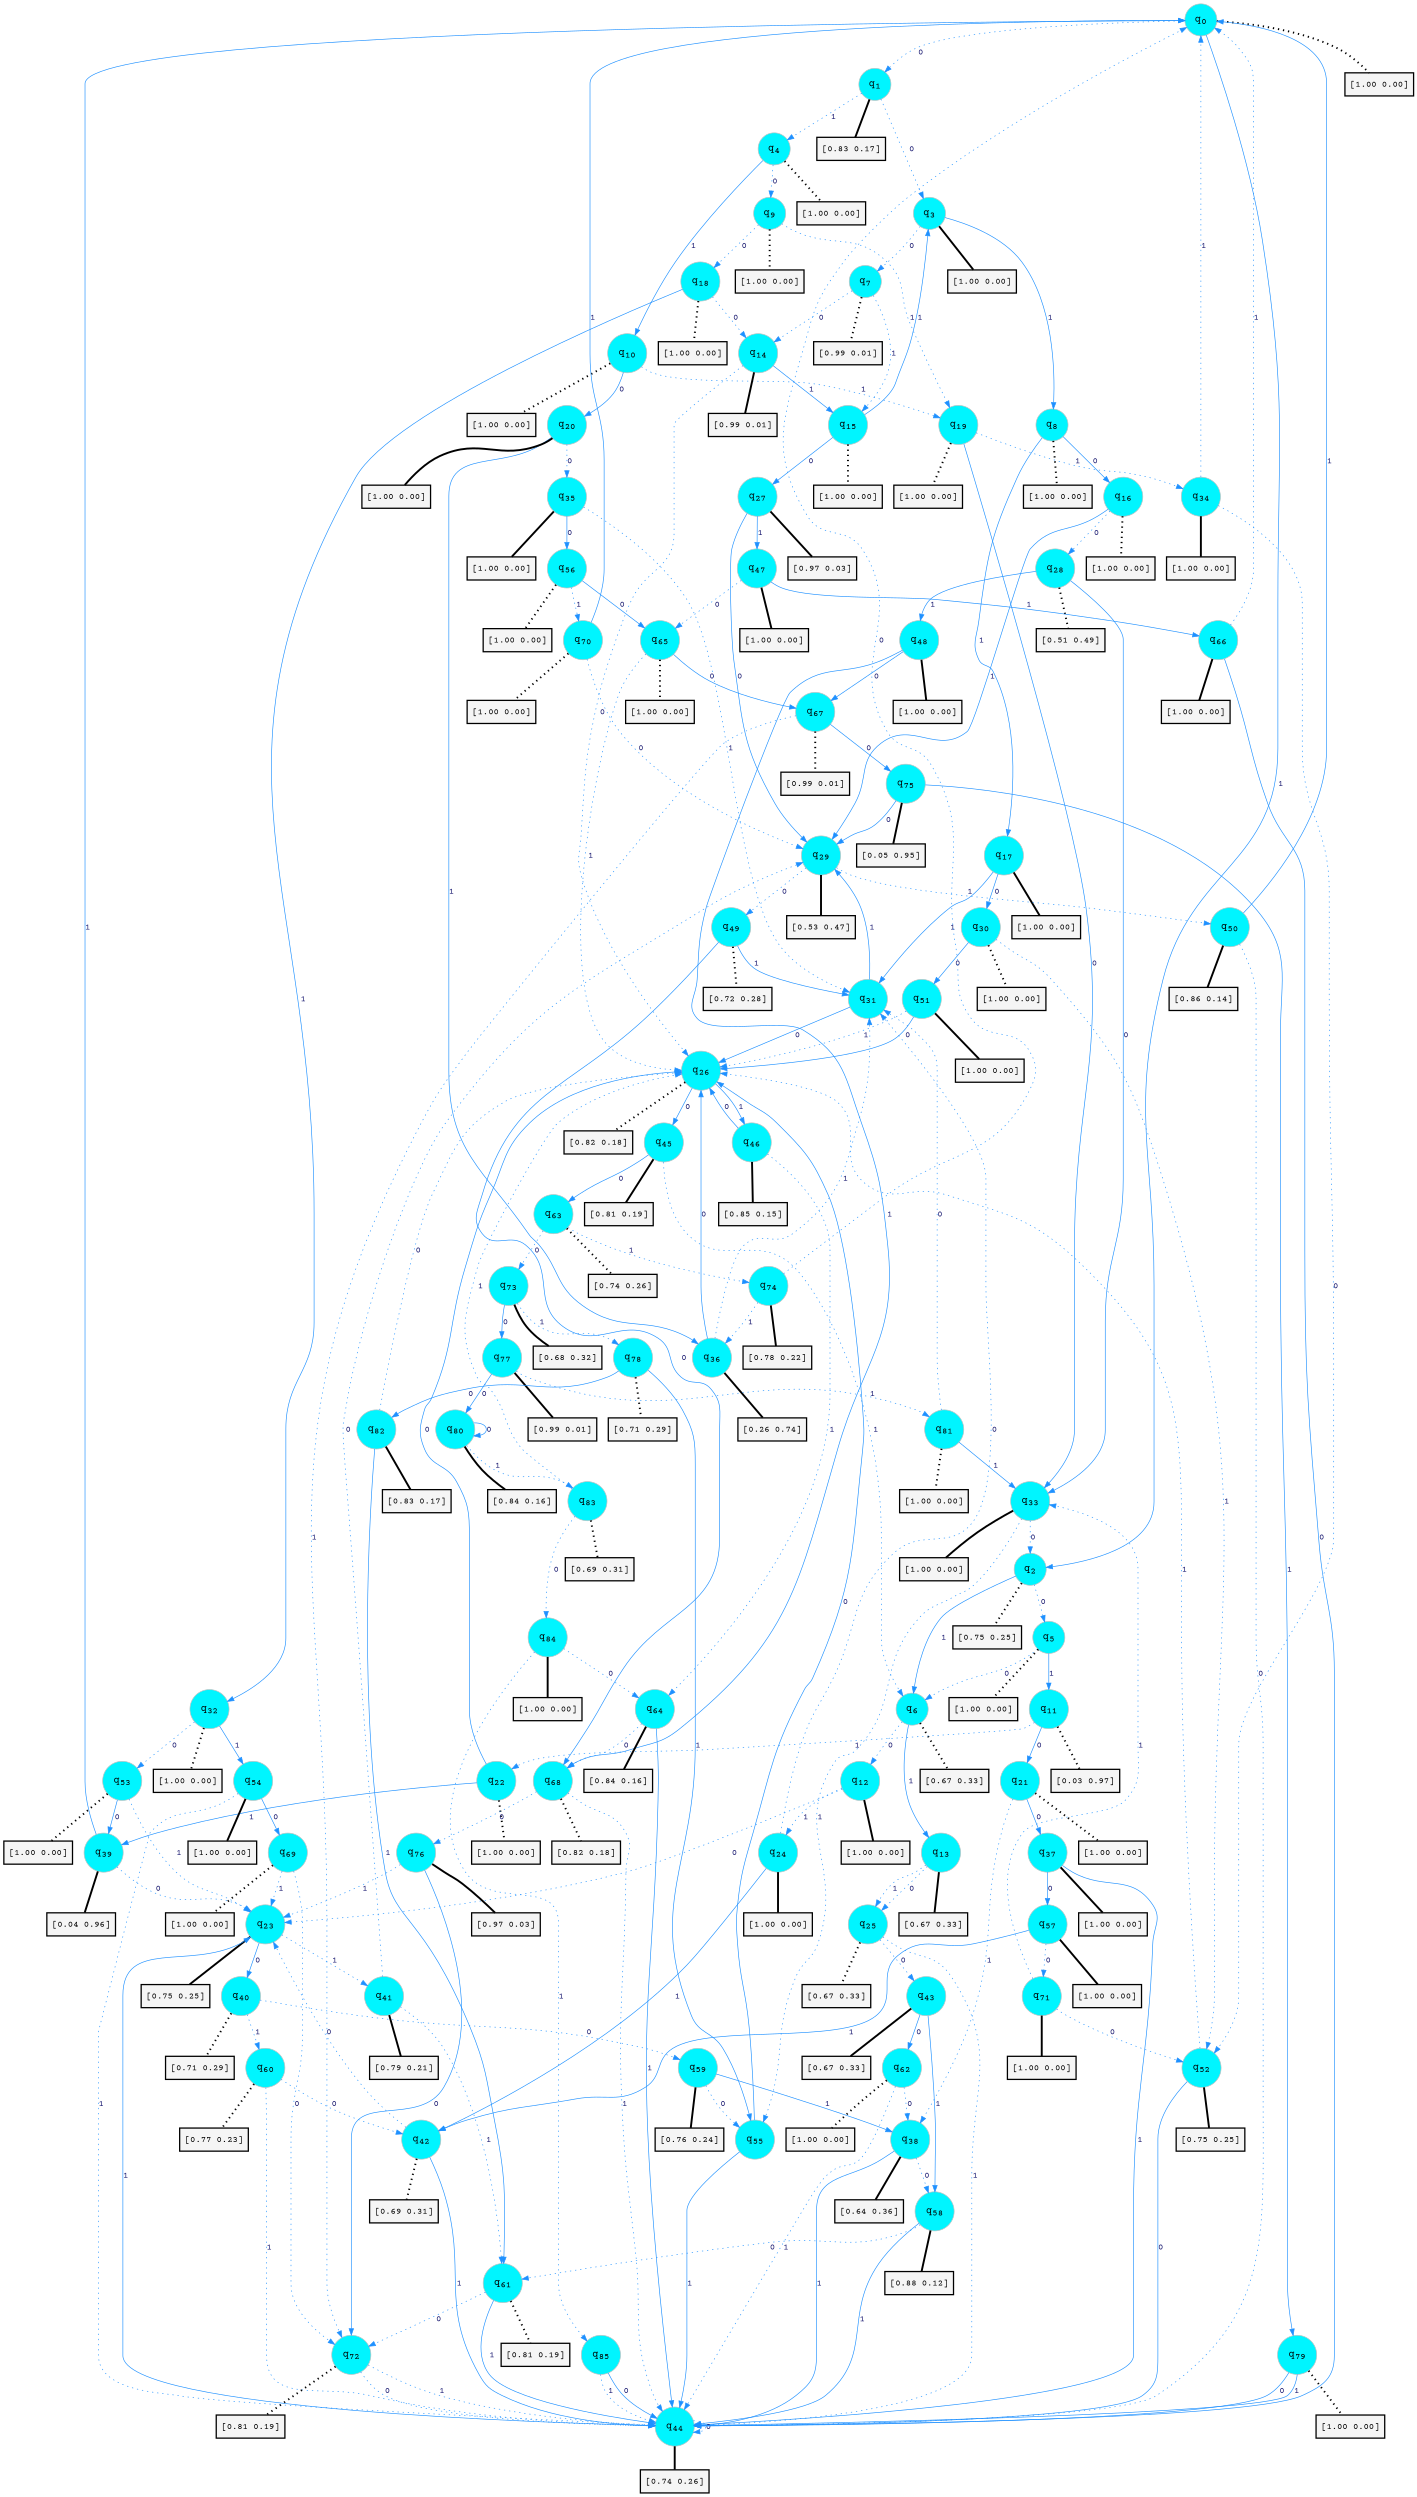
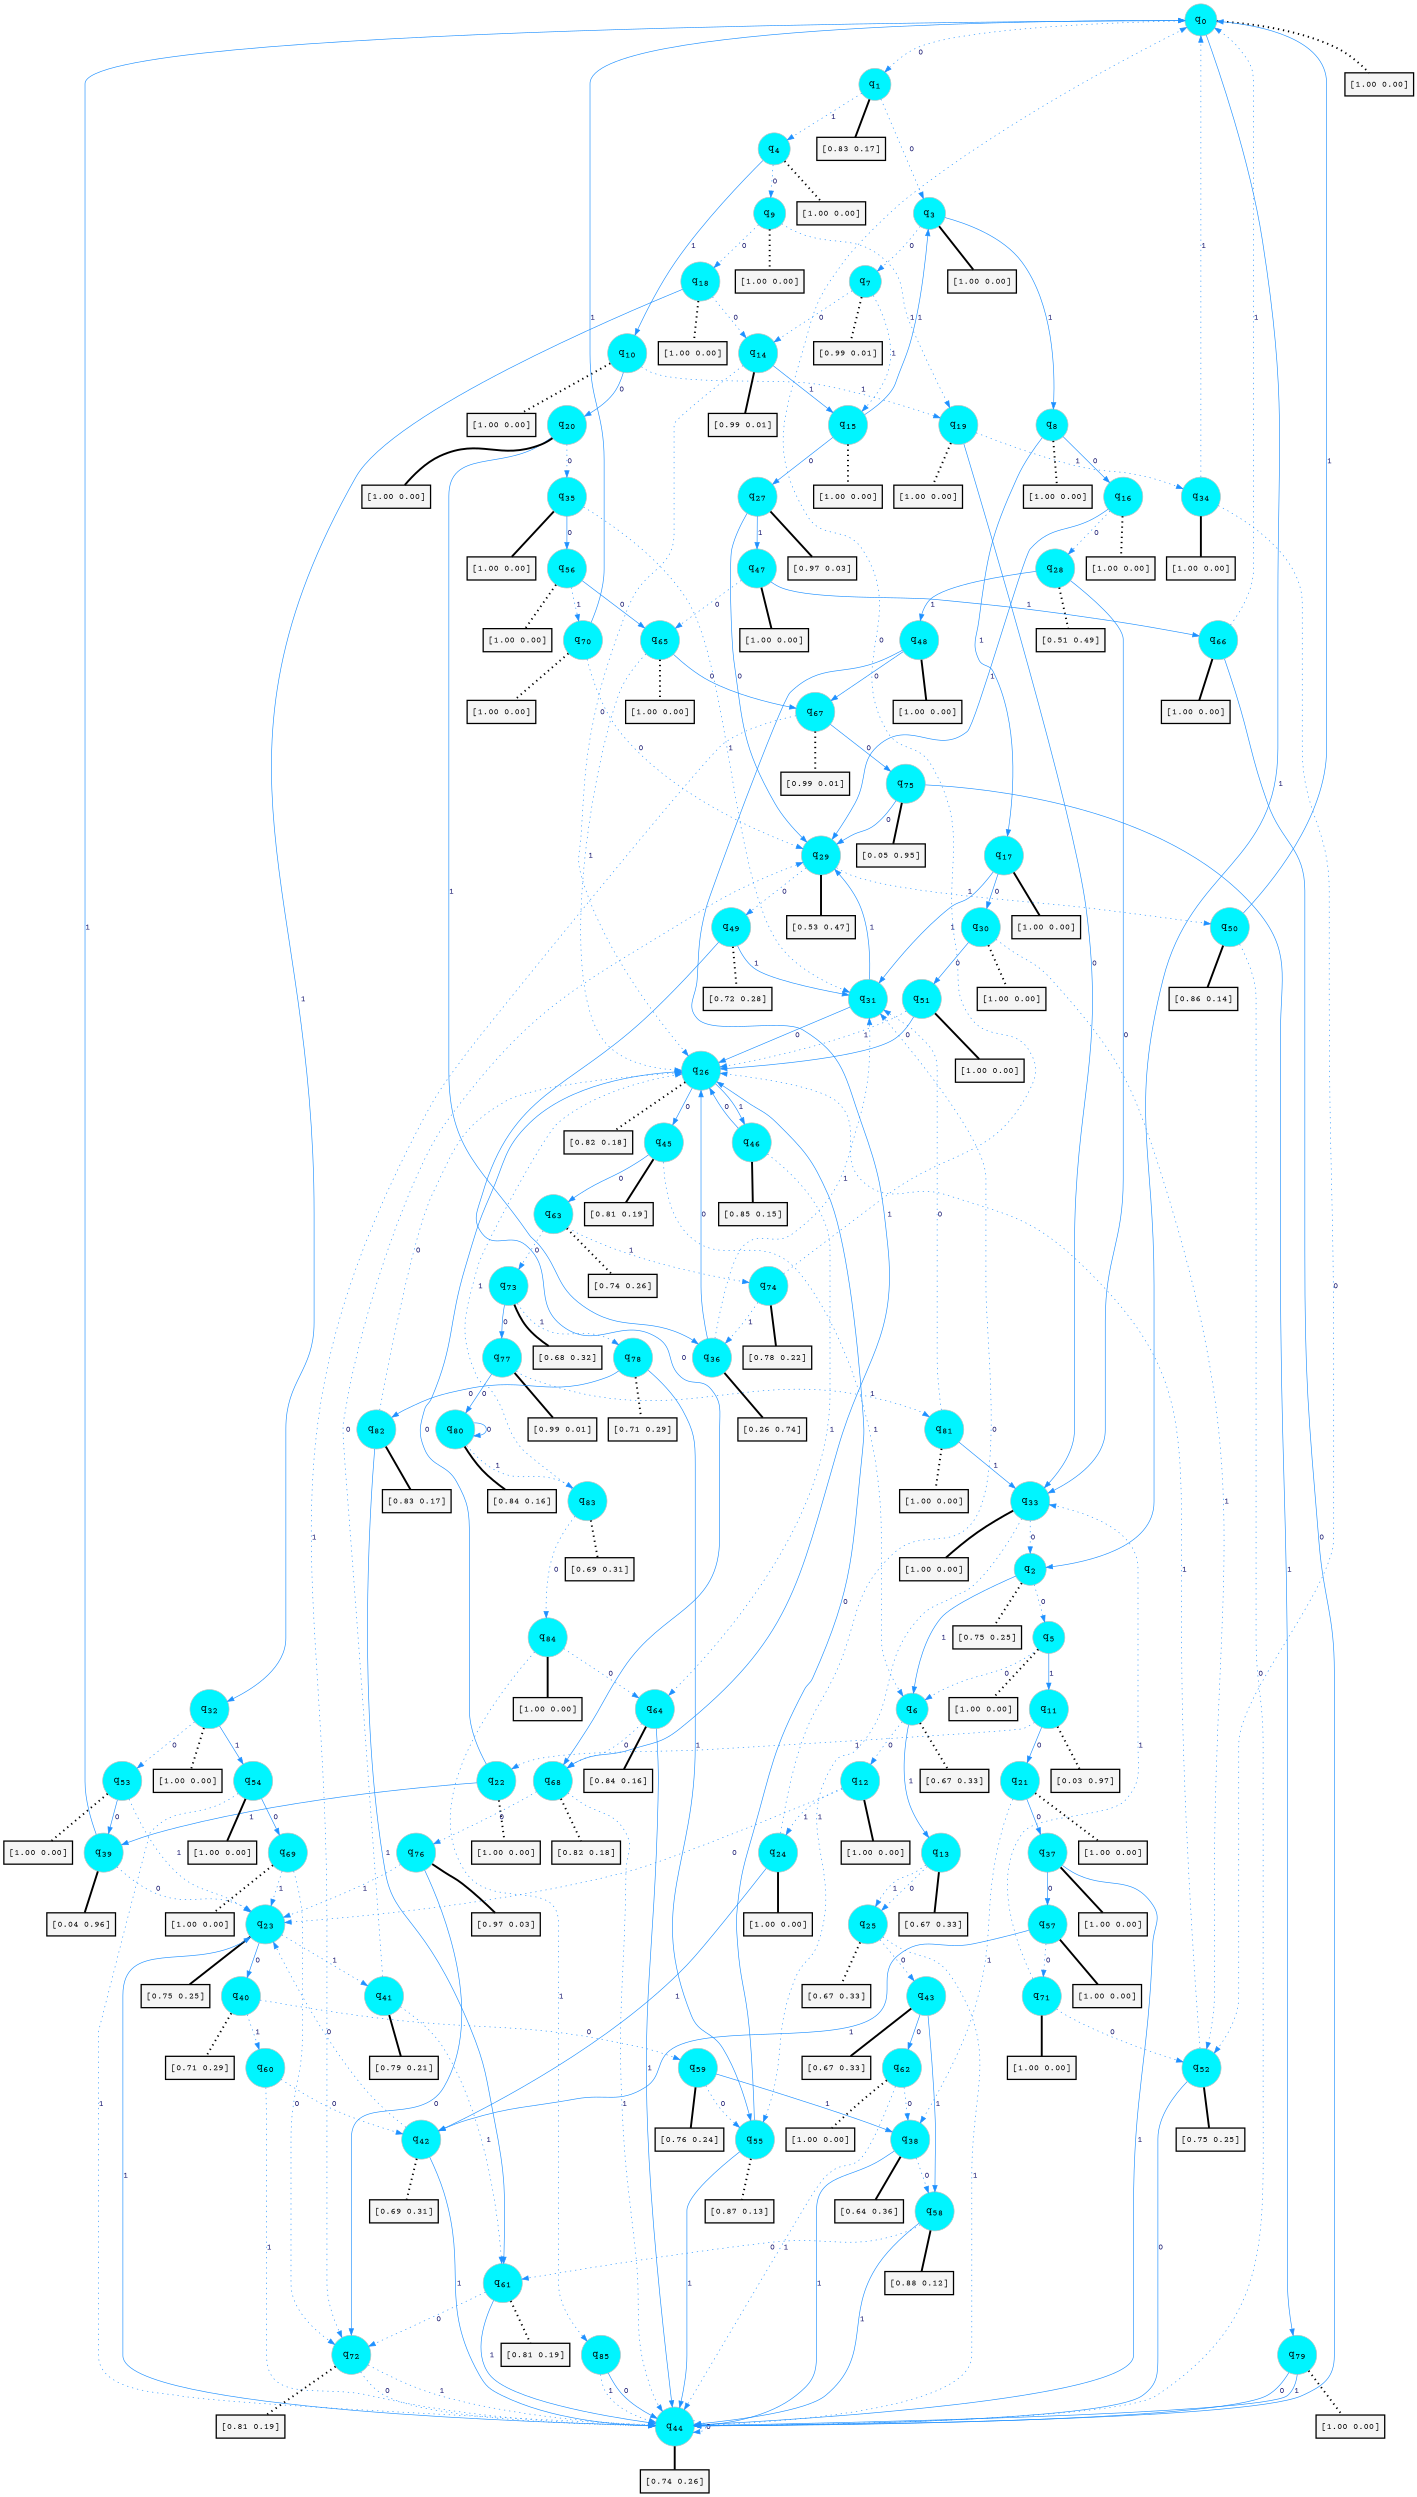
node "[0.77 0.23]": removed
node "[0.87 0.13]": added
